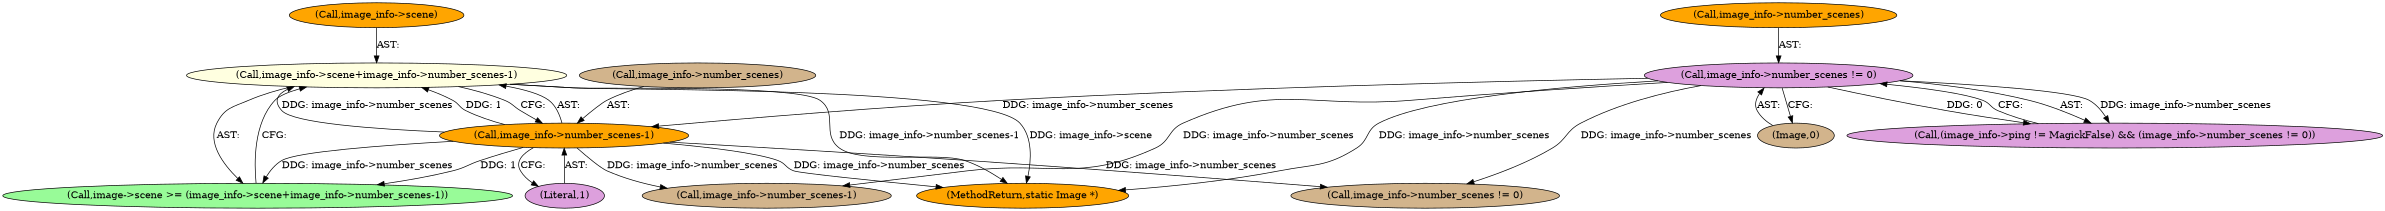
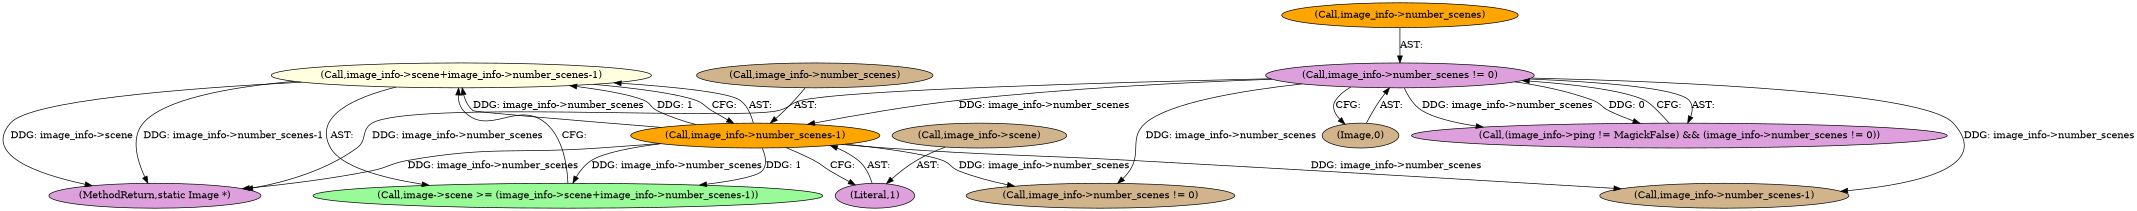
node "(Call,image_info->scene)": fillcolor orange -> tan
edge "(Call,image_info->scene)" -> "(Call,image_info->scene+image_info->number_scenes-1)": now "(Call,image_info->scene)" -> "(Literal,1)"
node "(MethodReturn,static Image *)": fillcolor orange -> plum
